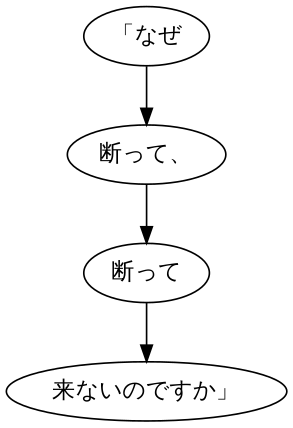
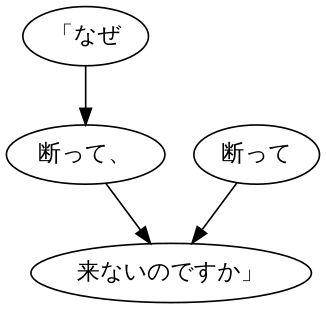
edge "断って、" -> "断って": now "断って、" -> "来ないのですか」"
